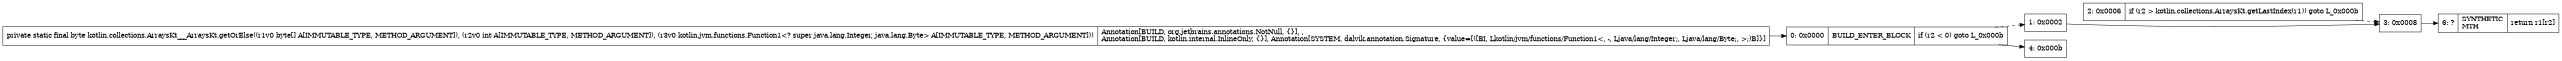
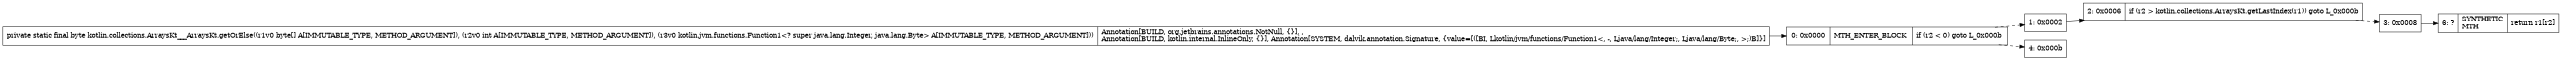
edge "1: 0x0002" -> "3: 0x0008": now "1: 0x0002" -> "2: 0x0006"
node "0: 0x0000": text "BUILD_ENTER_BLOCK" -> "MTH_ENTER_BLOCK"
edge "0: 0x0000" -> "4: 0x000b": style solid -> dashed
